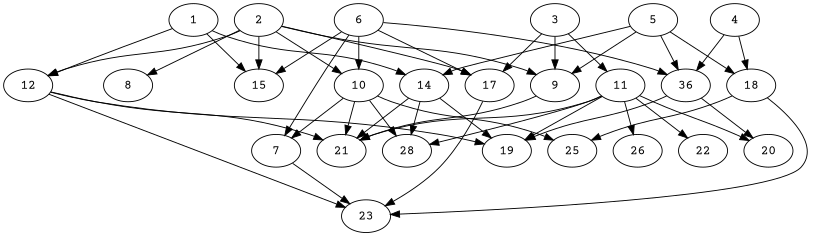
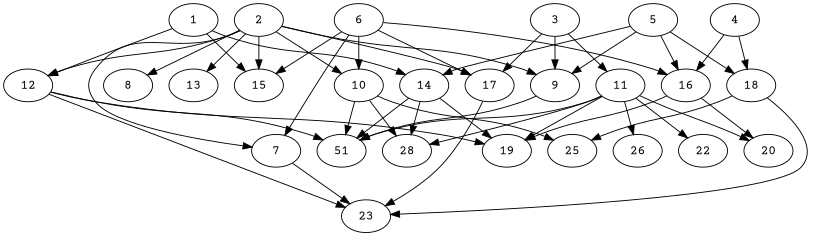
node "13": added
node "36": label "36" -> "16"
edge "10" -> "7": now "2" -> "7"
node "21": label "21" -> "51"
